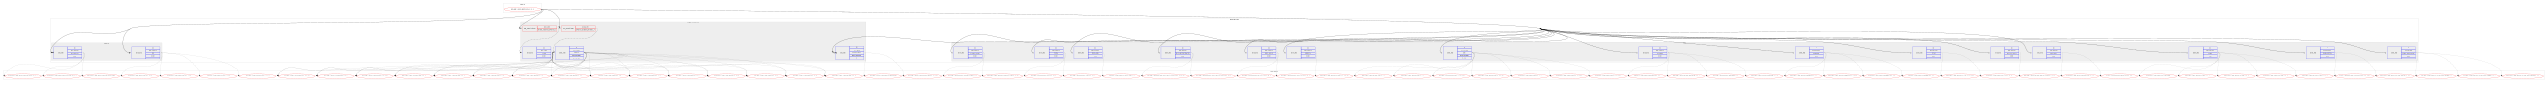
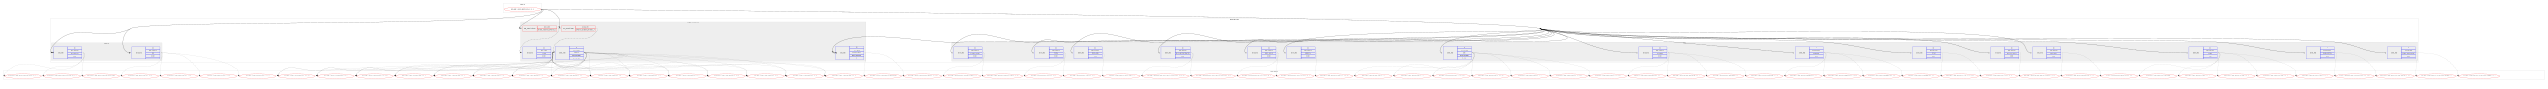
node "portage://dev-python/flask-sqlalchemy-2.3.2": removed
